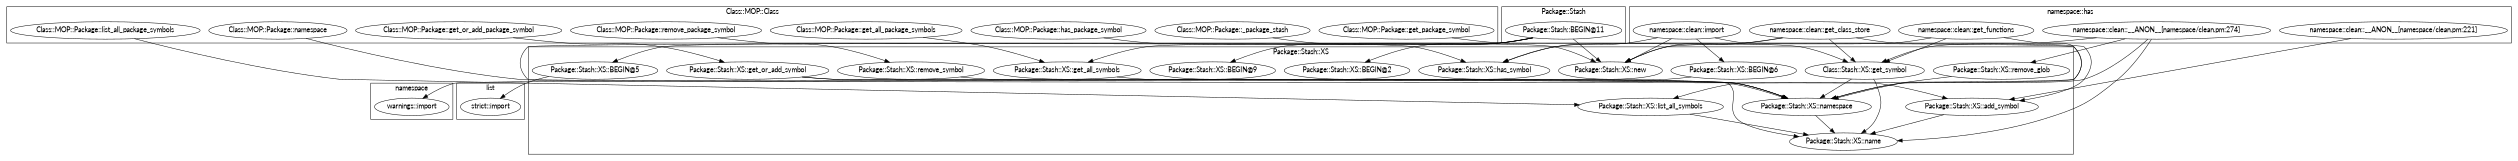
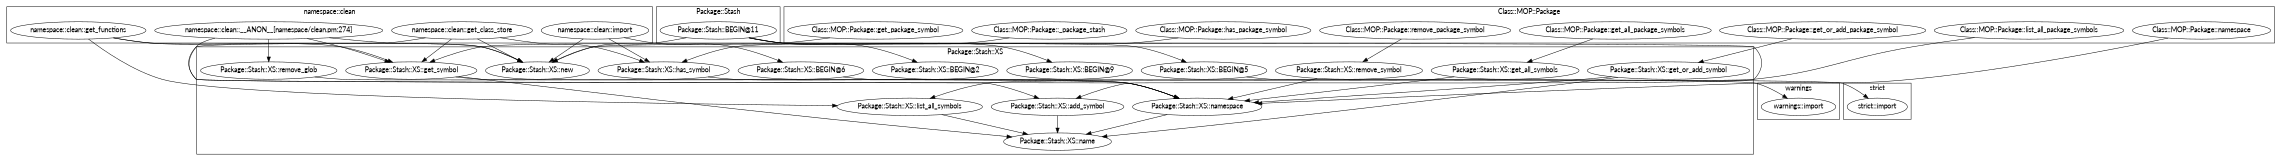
cluster "Class::MOP::Class": label "Class::MOP::Class" -> "Class::MOP::Package"
cluster "namespace::has": label "namespace::has" -> "namespace::clean"
node "namespace::clean::__ANON__[namespace/clean.pm:221]": removed
edge "Package::Stash::BEGIN@11" -> "Package::Stash::XS::get_all_symbols": removed
edge "namespace::clean::import" -> "Package::Stash::XS::namespace": now "Package::Stash::XS::has_symbol" -> "Package::Stash::XS::namespace"
node "Class::Stash::XS::get_symbol": label "Class::Stash::XS::get_symbol" -> "Package::Stash::XS::get_symbol"
cluster "namespace": label "namespace" -> "warnings"
cluster "list": label "list" -> "strict"
edge "namespace::clean::__ANON__[namespace/clean.pm:274]" -> "Package::Stash::XS::name": now "namespace::clean::__ANON__[namespace/clean.pm:274]" -> "Package::Stash::XS::new"
